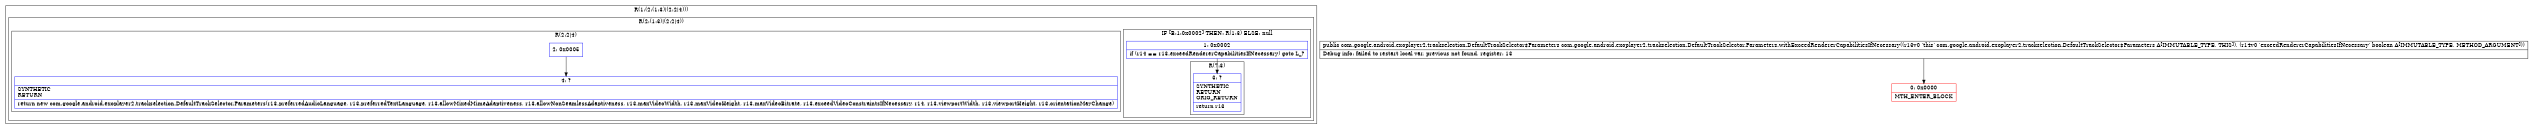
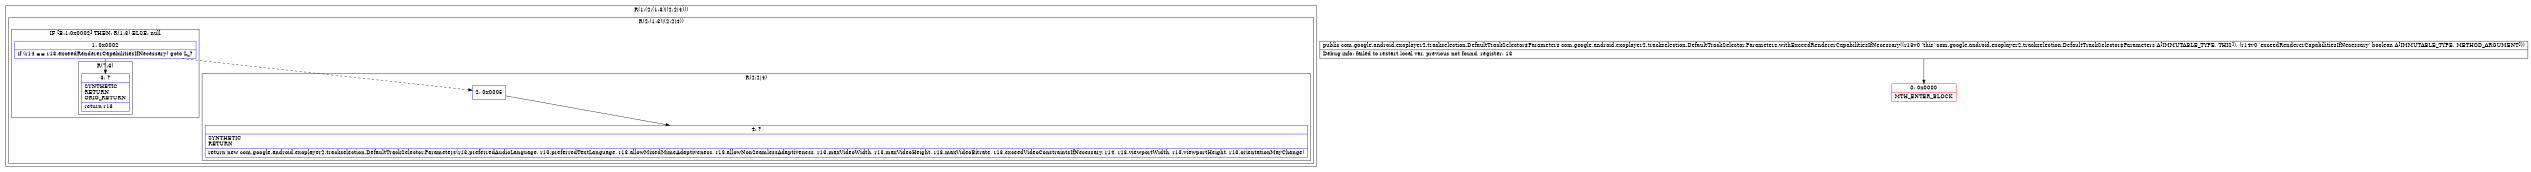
edge "1: 0x0002" -> "2: 0x0005": added
